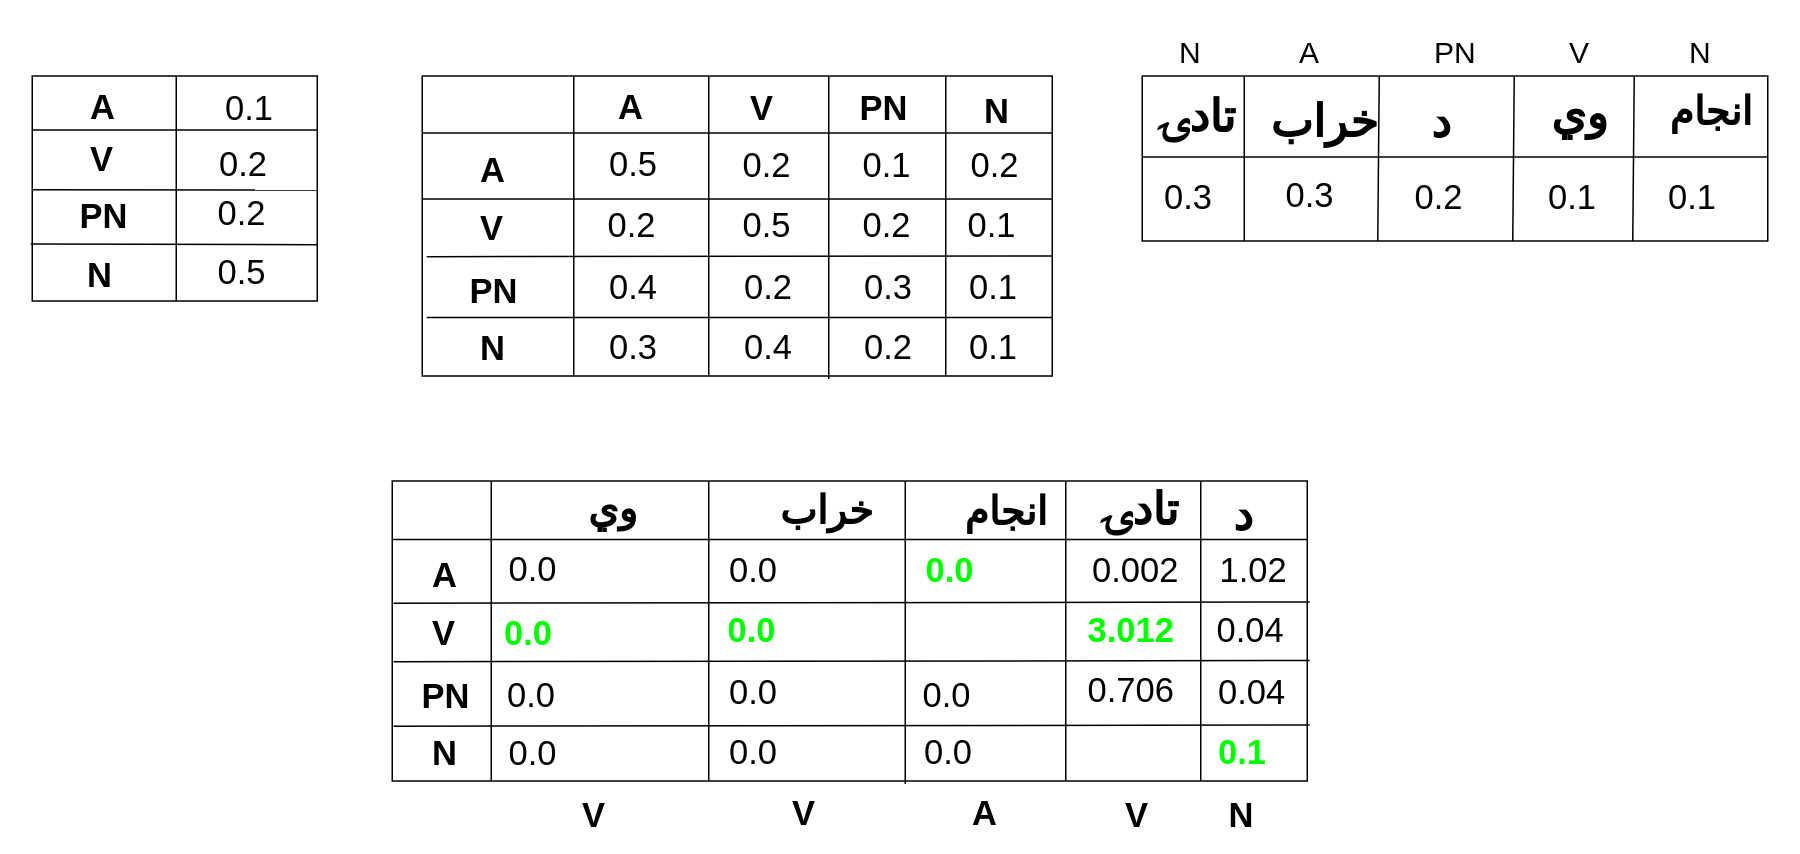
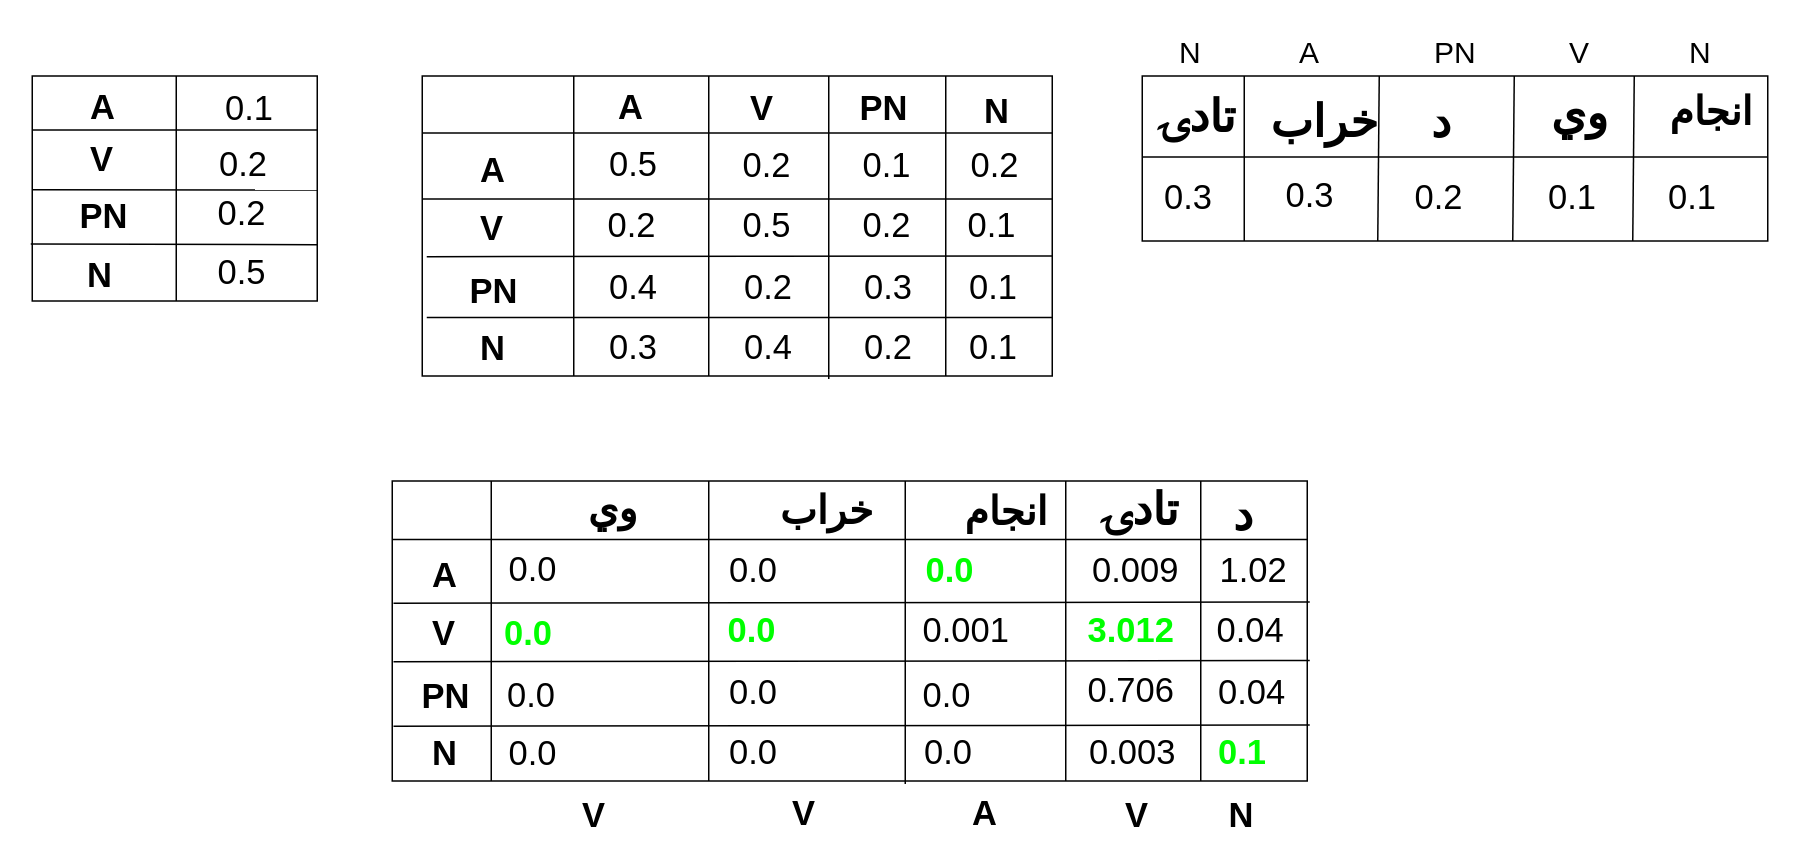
node "0.002": label "0.002" -> "0.009"
node "0.001": added
node "0.003": added
